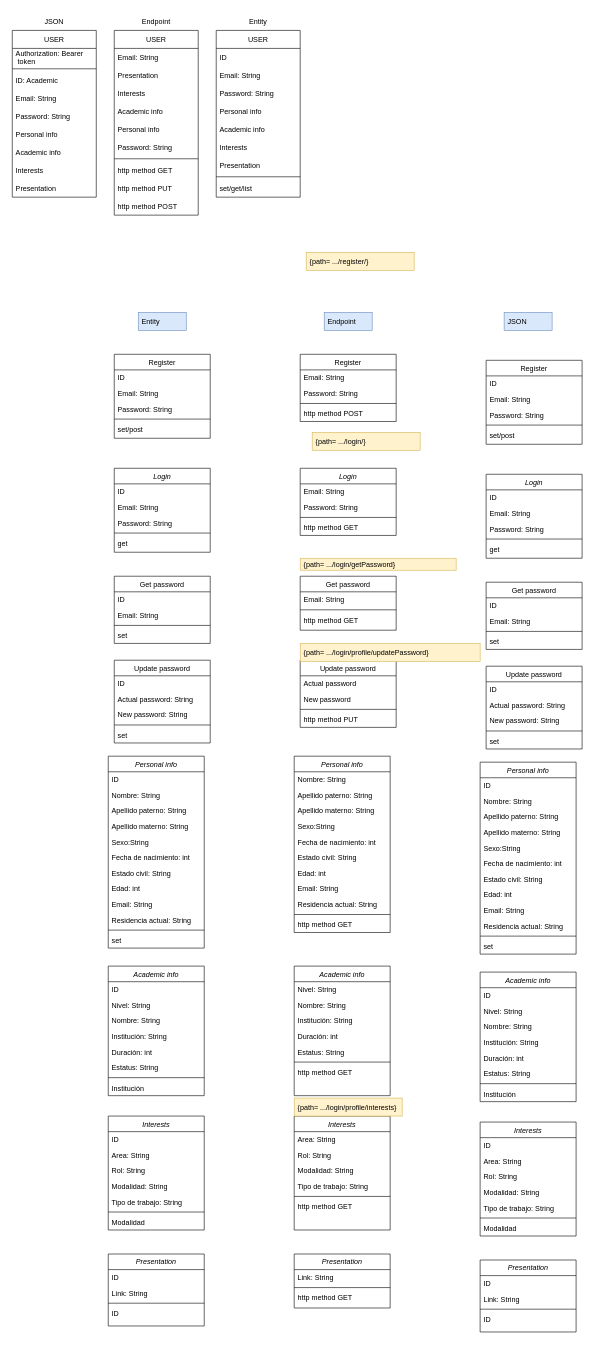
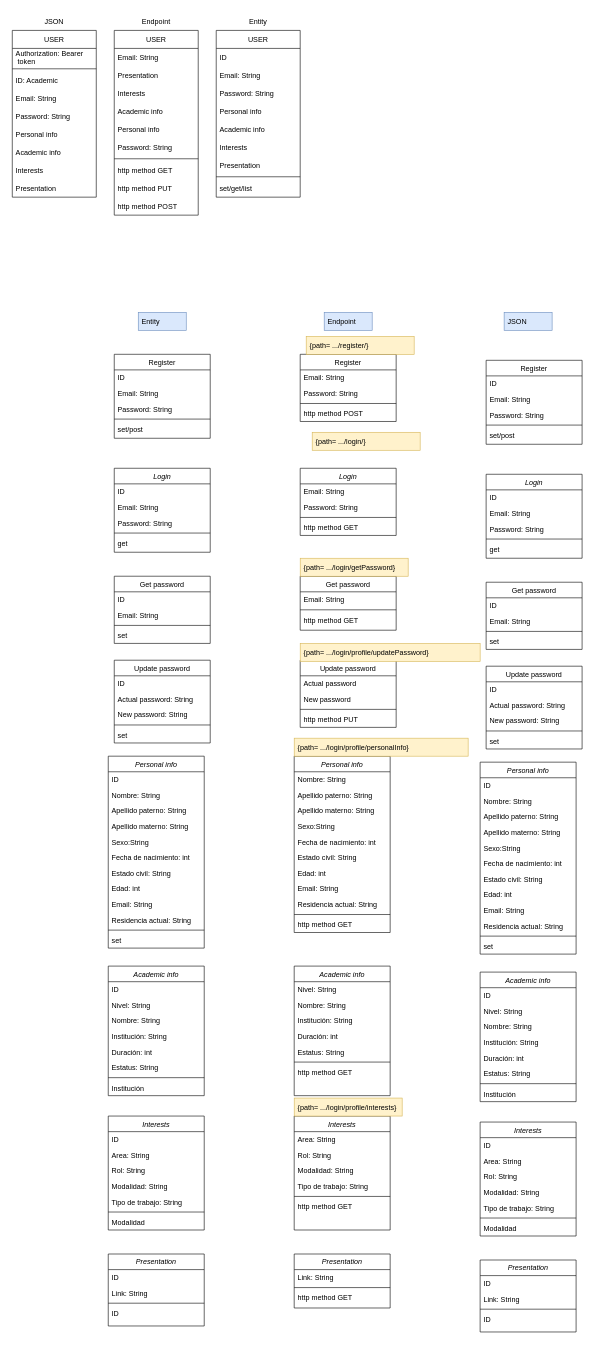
node "{path= .../register/}": moved (360, 261) -> (360, 345)
node "{path= .../login/getPassword}": size 156x12 -> 108x18
node "{path= .../login/profile/personalInfo}": added
